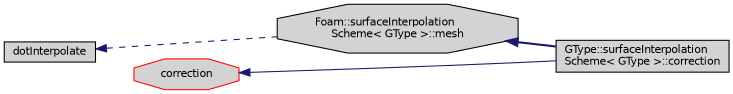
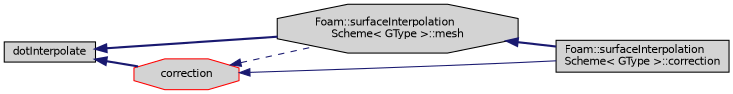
edge "Foam::surfaceInterpolation Scheme< GType >::mesh" -> "dotInterpolate": style dashed -> bold
edge "Foam::surfaceInterpolation Scheme< GType >::mesh" -> "correction": added
node "GType::surfaceInterpolation Scheme< GType >::correction": label "GType::surfaceInterpolation Scheme< GType >::correction" -> "Foam::surfaceInterpolation Scheme< GType >::correction"
edge "correction" -> "dotInterpolate": added
